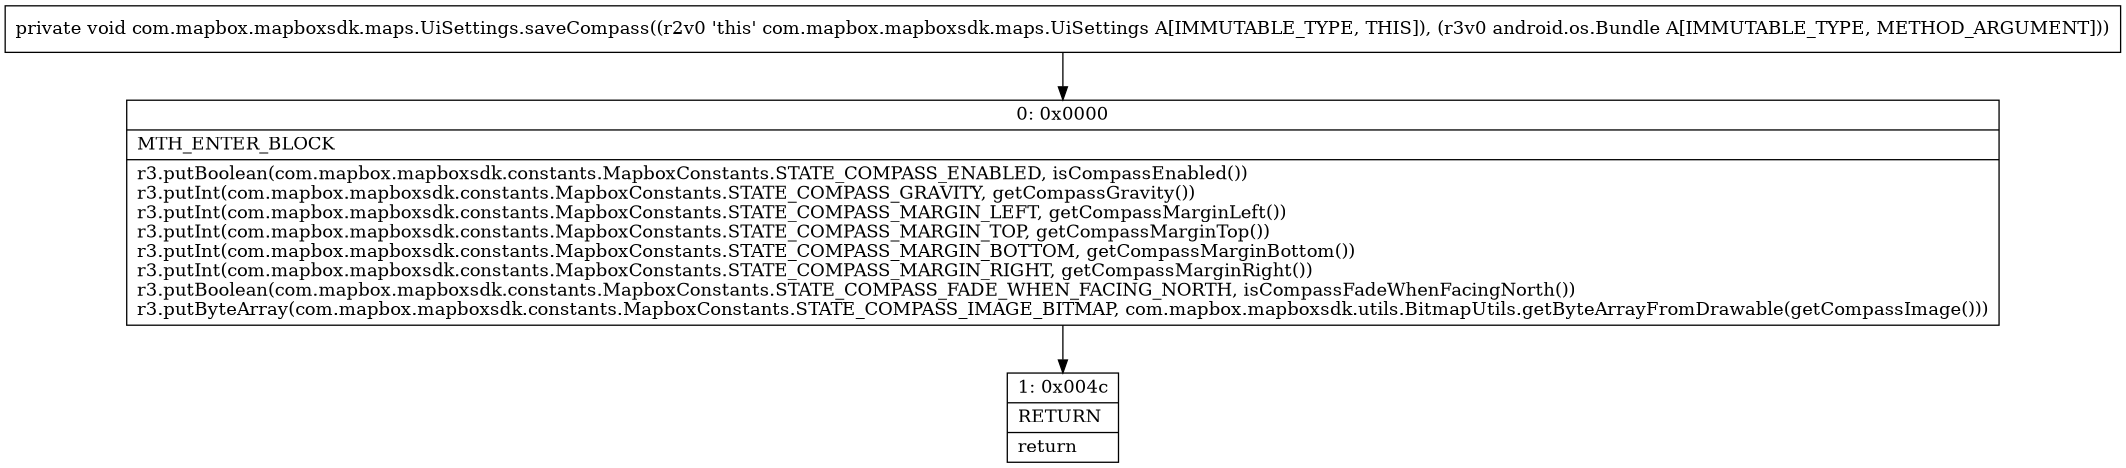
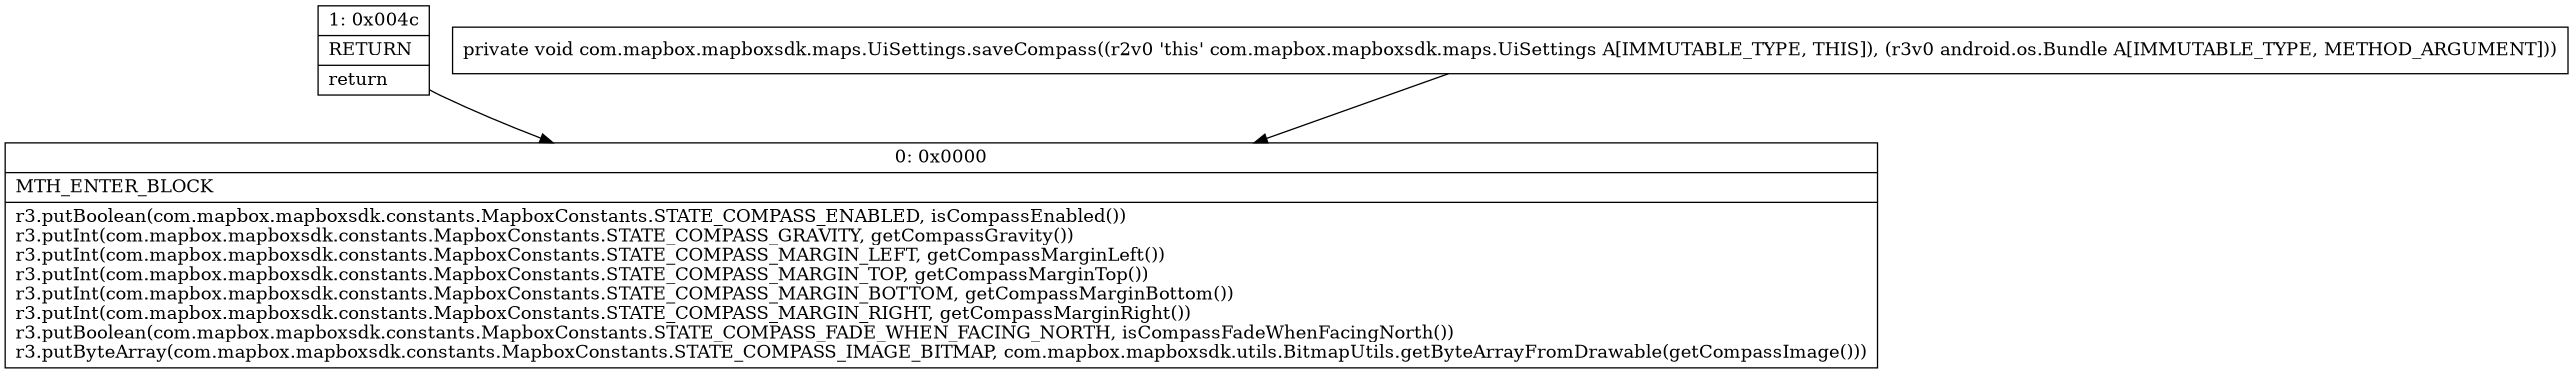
edge "0: 0x0000" -> "1: 0x004c": reversed
